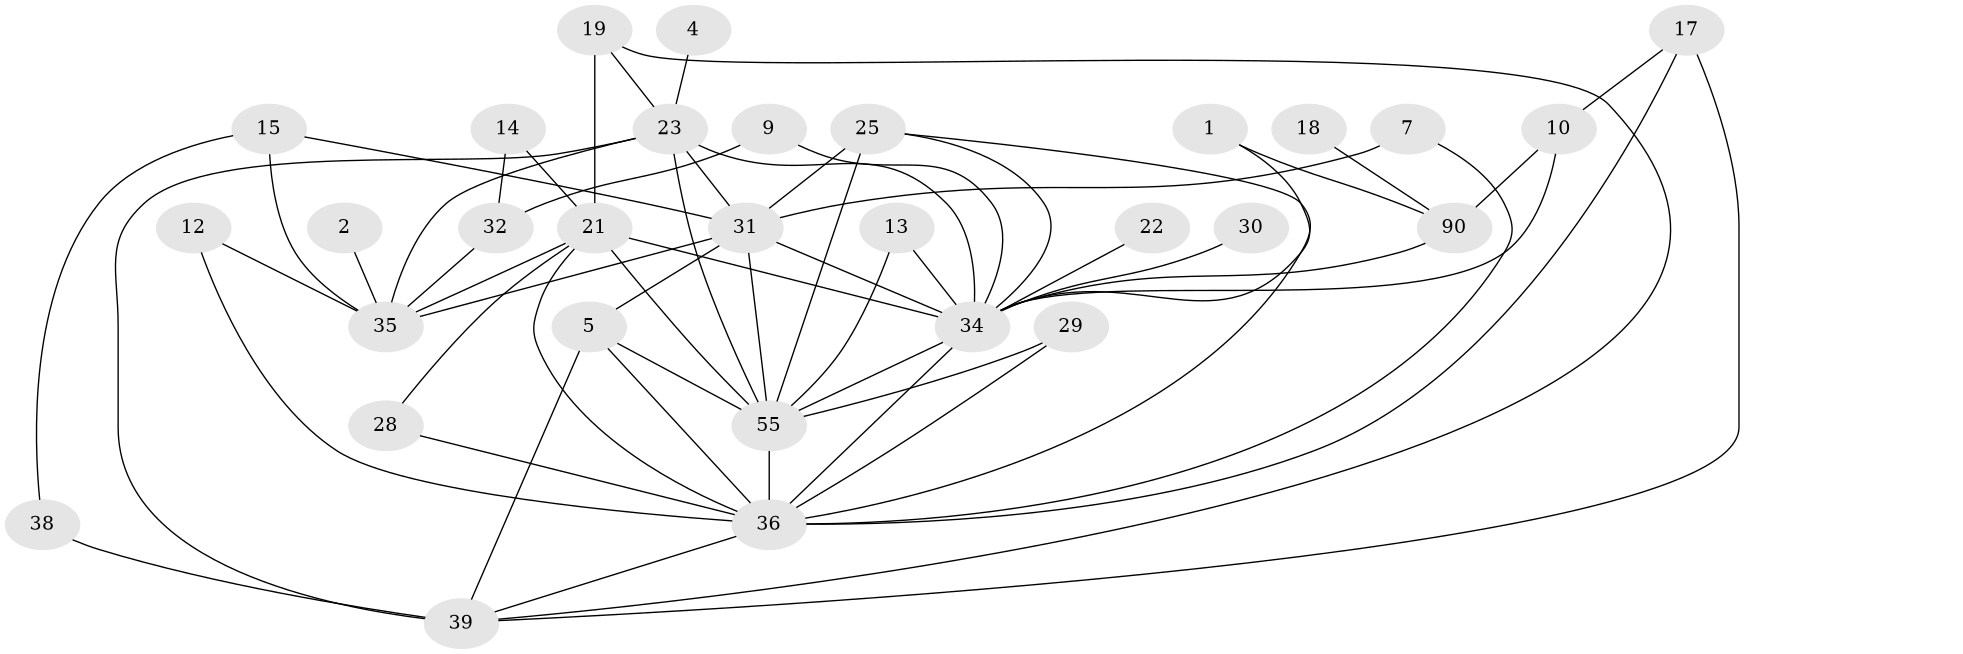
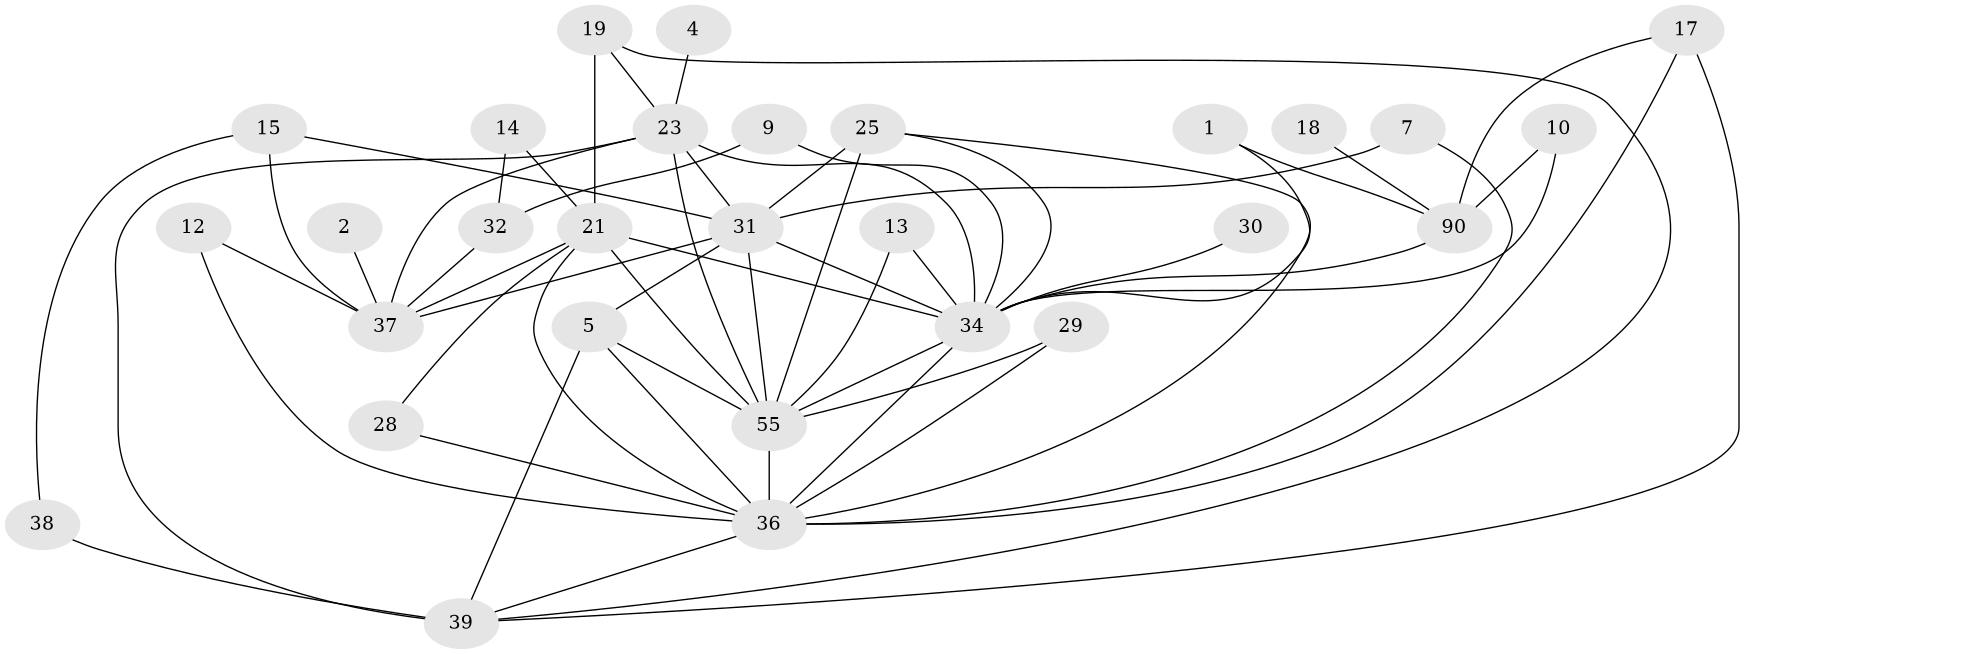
edge "17" -- "10": now "17" -- "90"
node "22": removed
node "35": label "35" -> "37"
